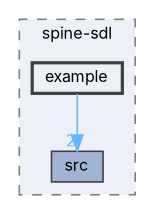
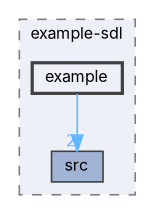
cluster "spine-sdl": label "spine-sdl" -> "example-sdl"
